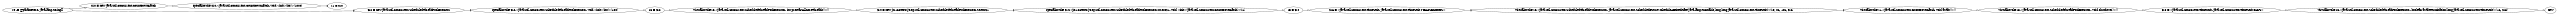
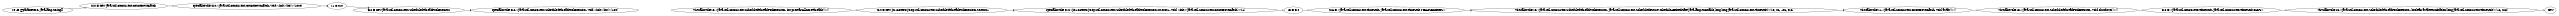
node "r3 = $r2": removed
edge "r9 := @parameter0: java.lang.String[]" -> "$r2 = new java.util.concurrent.ScheduledThreadPoolExecutor": now "r1 = $r0" -> "$r2 = new java.util.concurrent.ScheduledThreadPoolExecutor"
